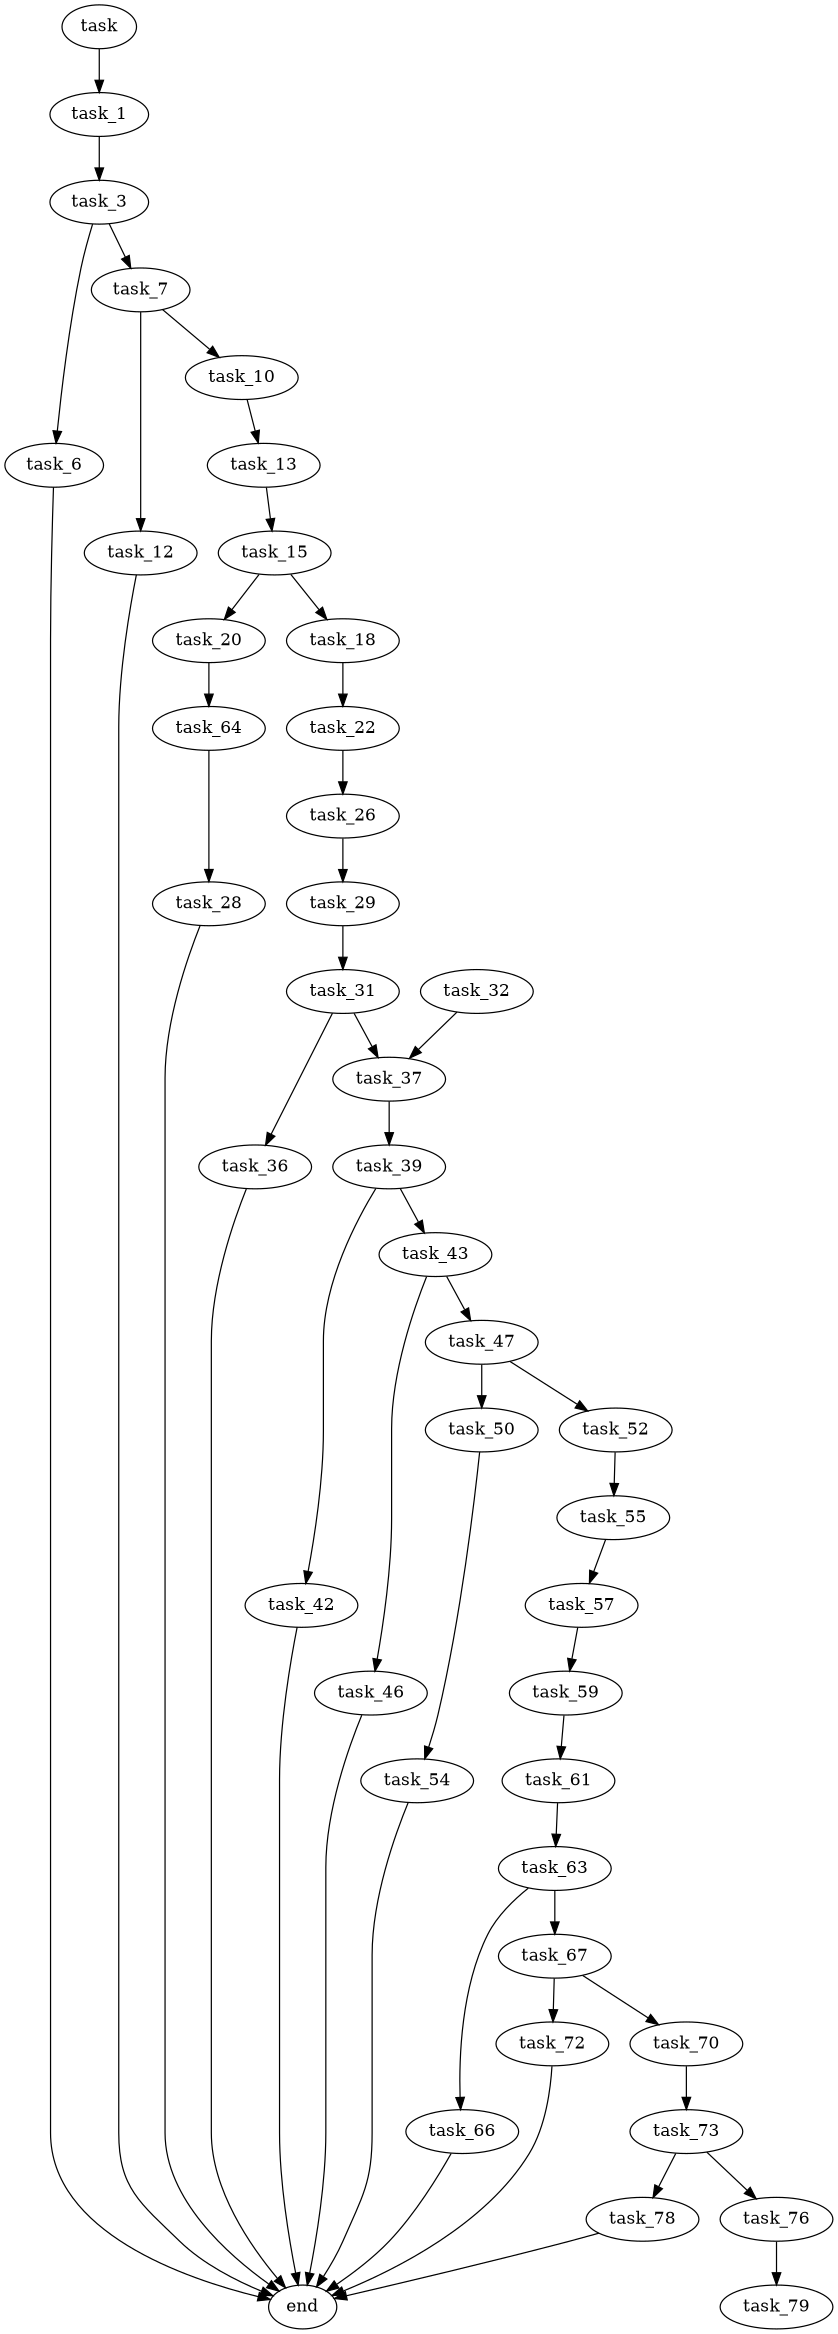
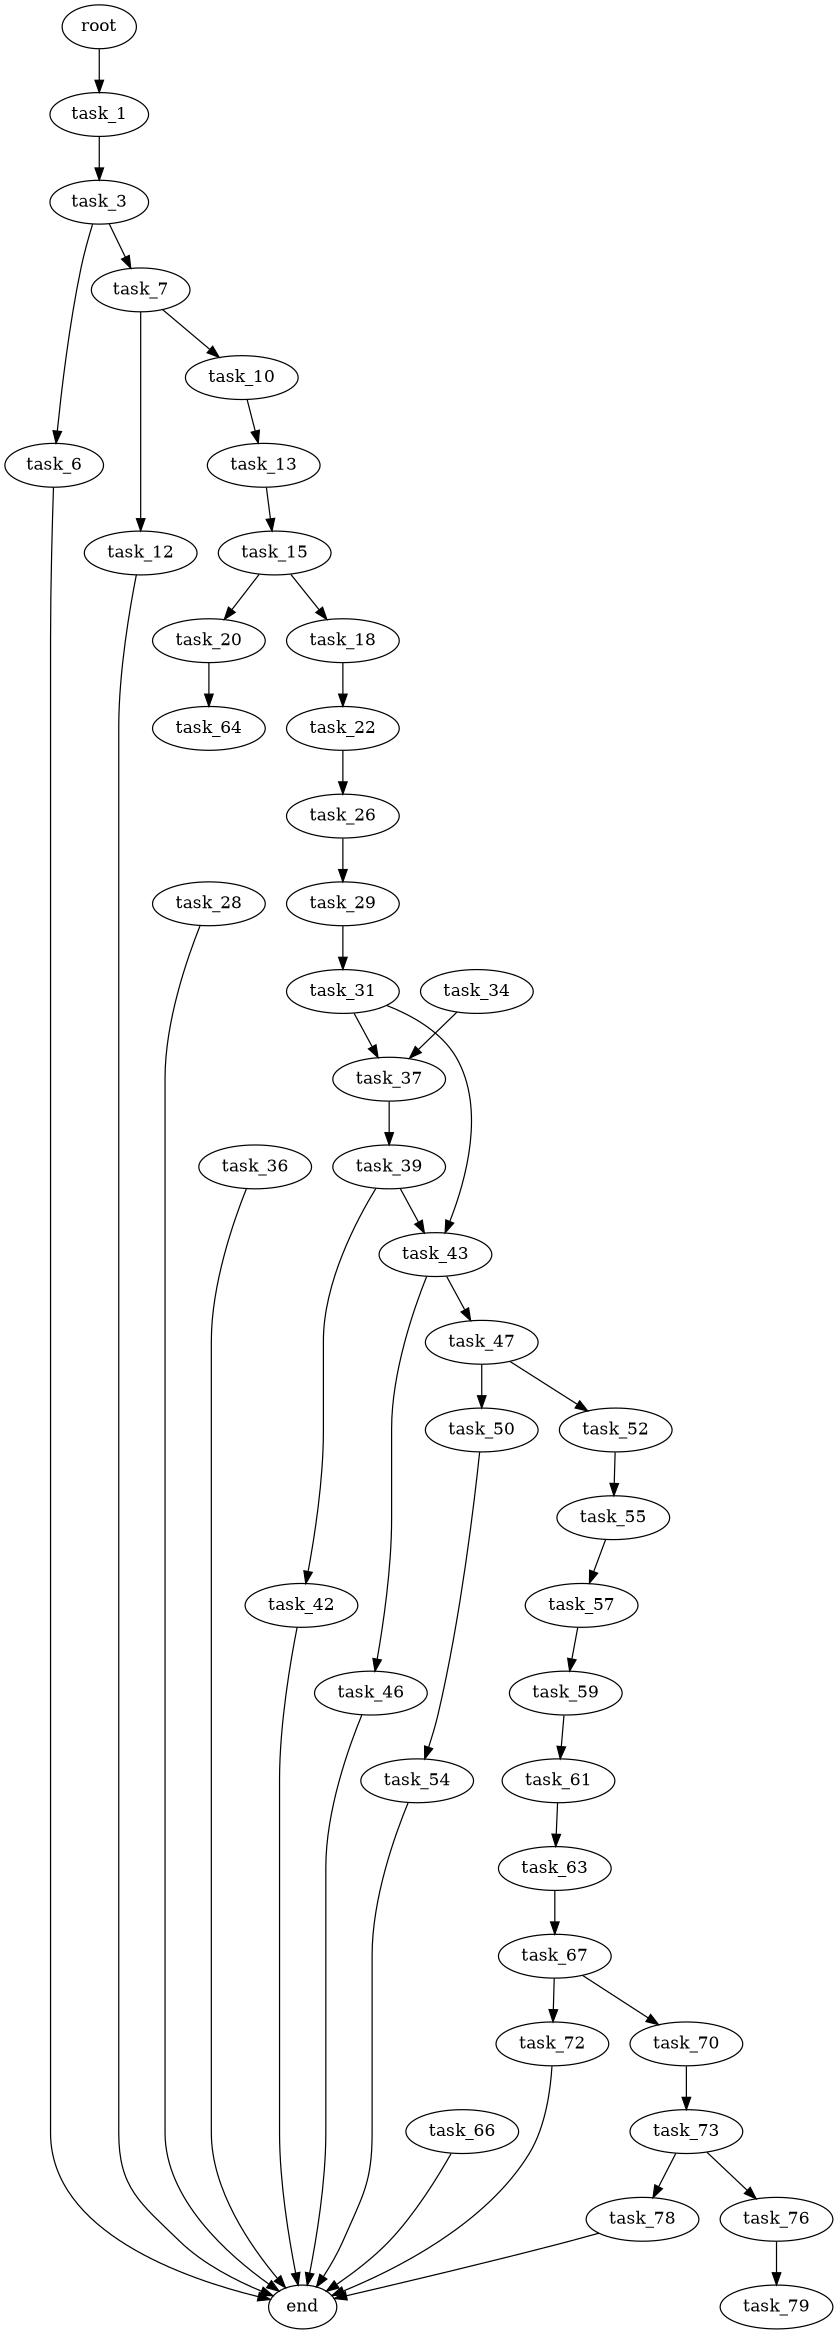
node "task": label "task" -> "root"
edge "task_64" -> "task_28": removed
node "task_32": label "task_32" -> "task_34"
edge "task_31" -> "task_36": now "task_31" -> "task_43"
edge "task_63" -> "task_66": removed
